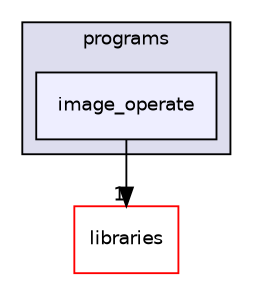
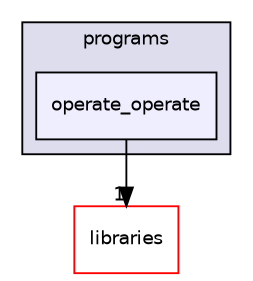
node "image_operate": label "image_operate" -> "operate_operate"
